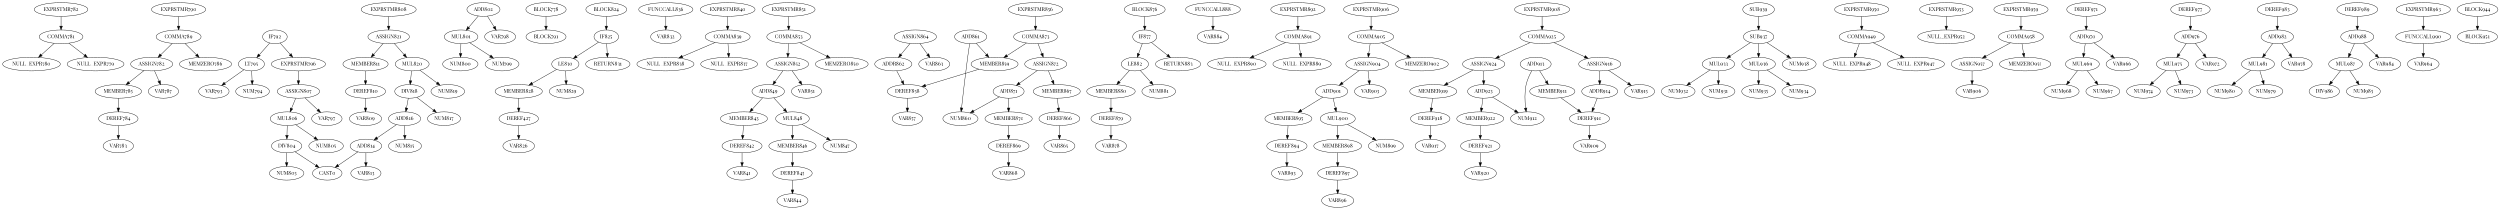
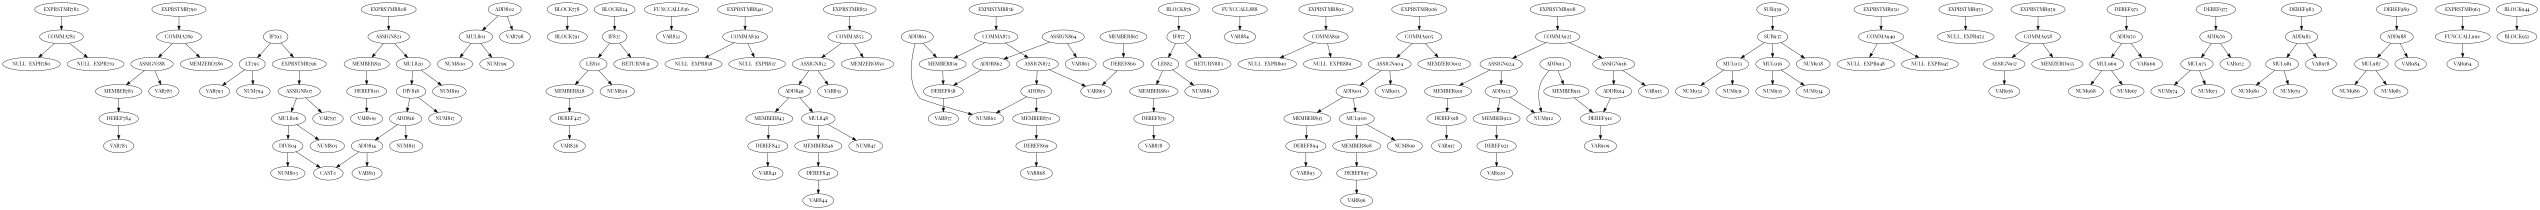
node "ASSIGN782": label "ASSIGN782" -> "ASSIGN788"
edge "ASSIGN872" -> "MEMBER867": now "ASSIGN872" -> "VAR865"
node "VAR906": label "VAR906" -> "VAR956"
node "DIV986": label "DIV986" -> "NUM986"
